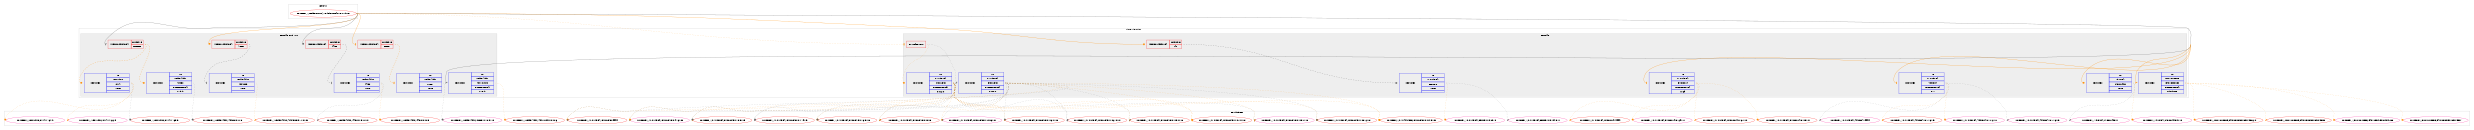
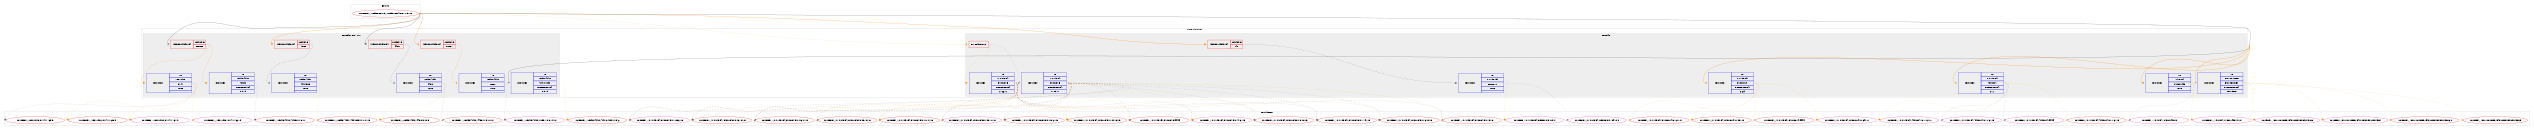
node "portage://net-misc/curl-7.65.0": added
node "portage://sys-libkate/automake-1.10.3-r3": label "portage://sys-libkate/automake-1.10.3-r3" -> "portage://sys-devel/automake-1.10.3-r3"
